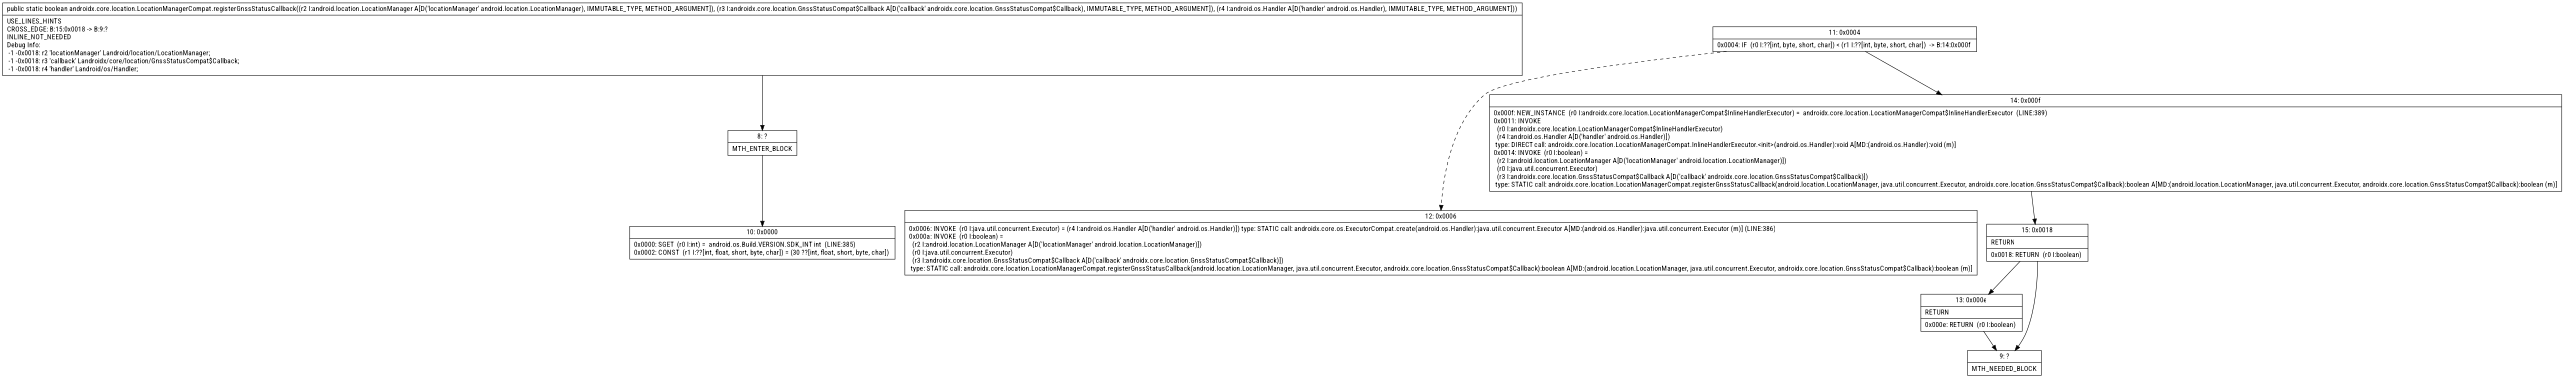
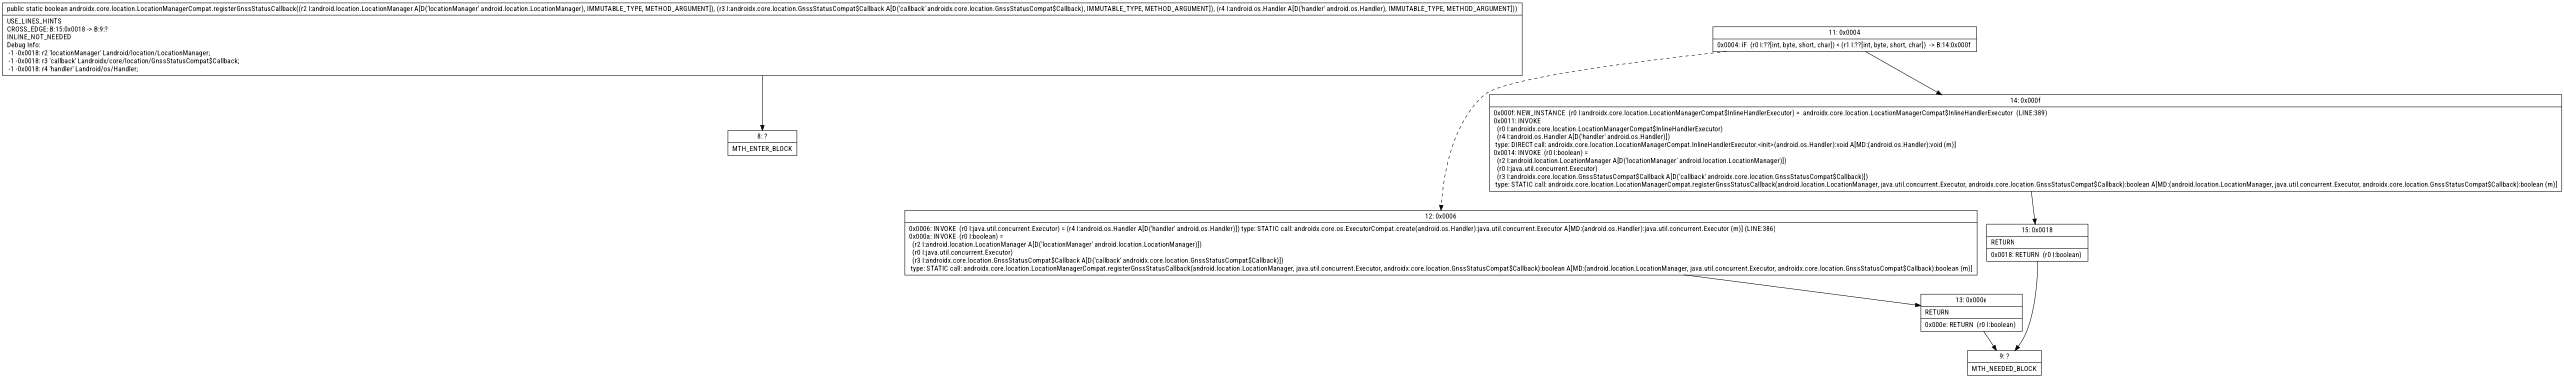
node "10: 0x0000": removed
edge "15: 0x0018" -> "13: 0x000e": now "12: 0x0006" -> "13: 0x000e"
